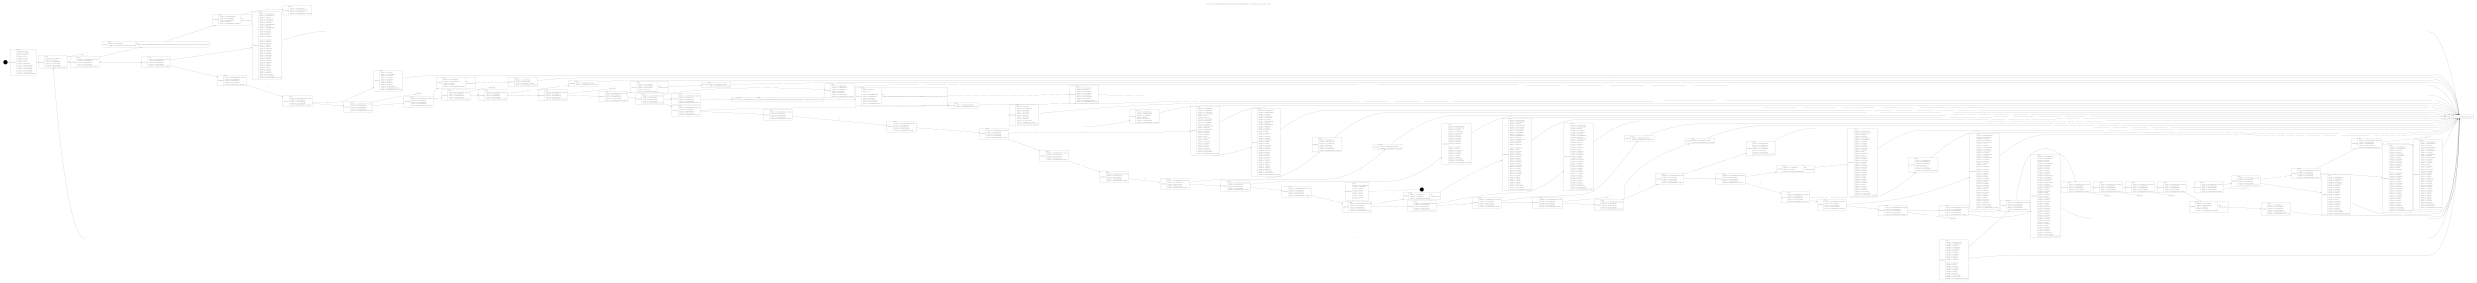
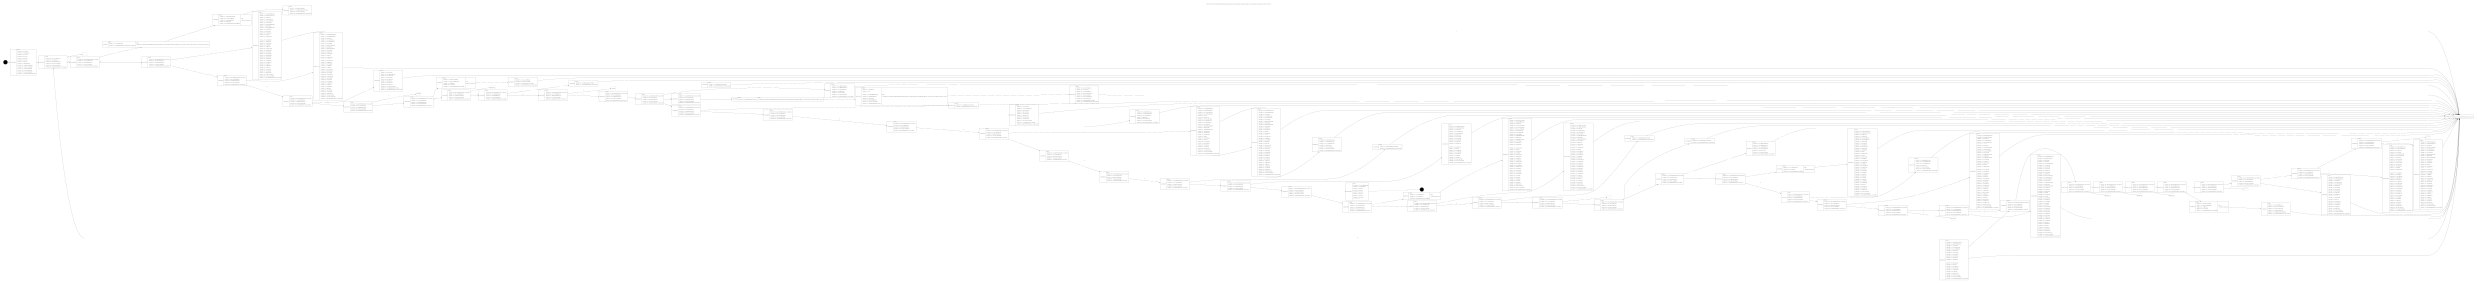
node "0x401ca7 [144]": added
node "0x401f50 [20]": removed
